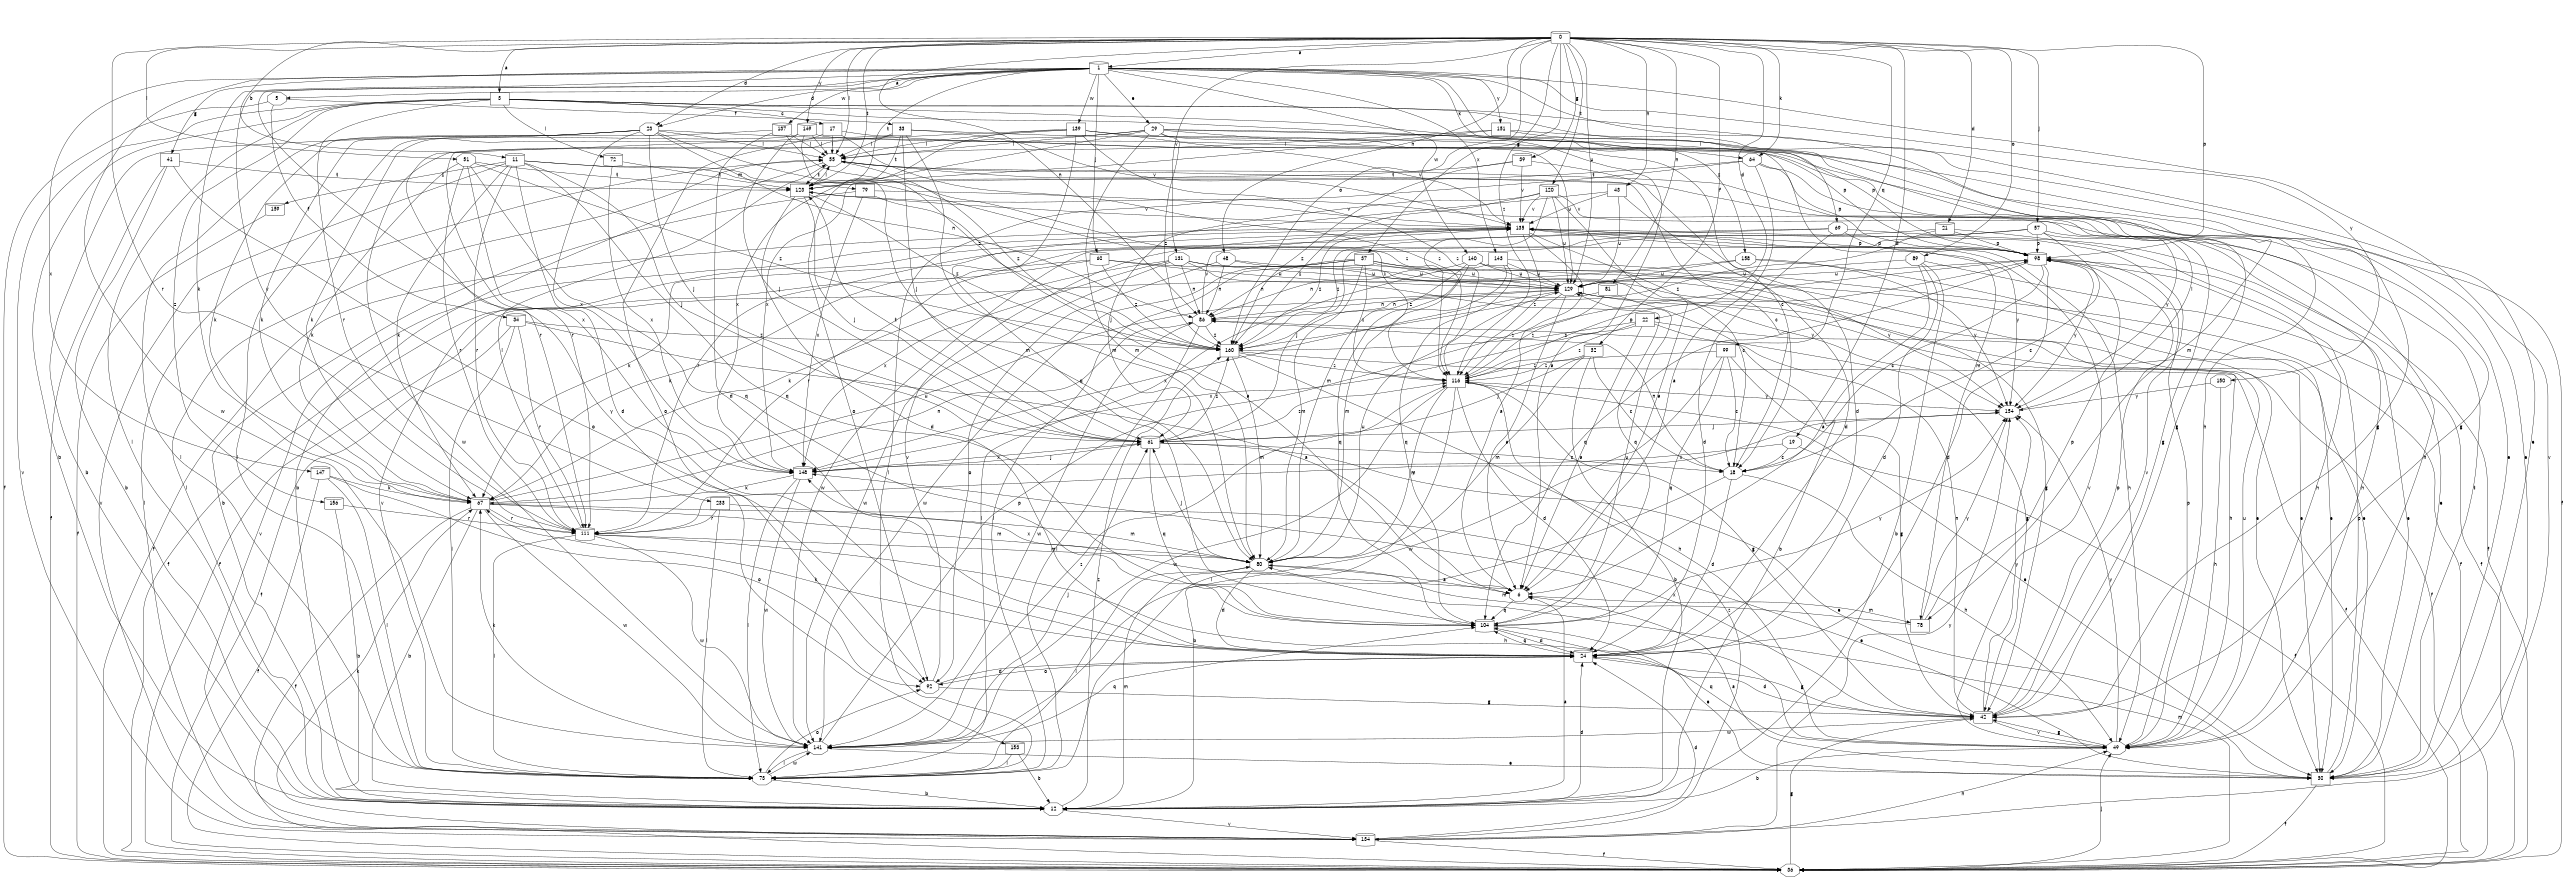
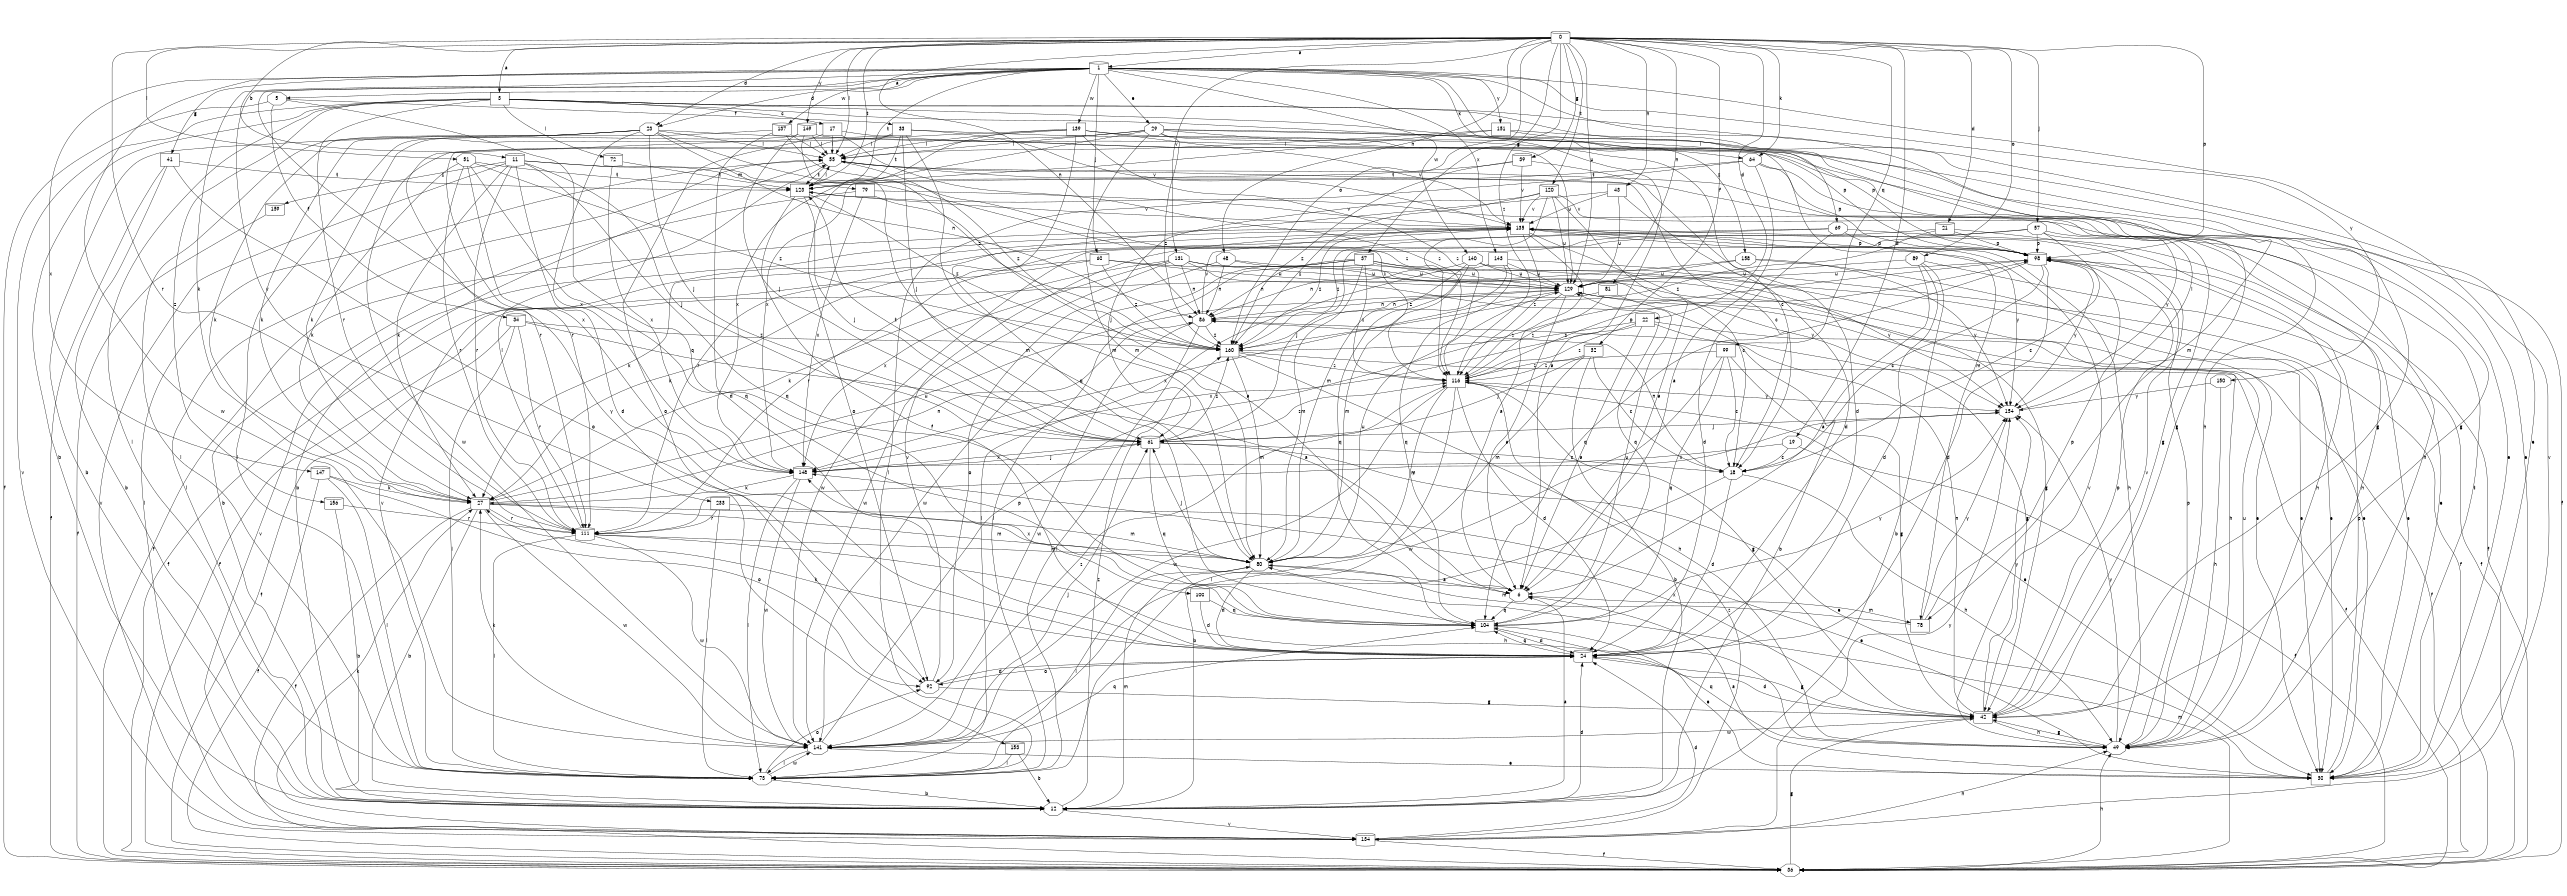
edge "123" -> "24": label "d" -> "f"
node "67": label "67" -> "27"
node "100": added
edge "42" -> "49": label "v" -> "h"
edge "49" -> "12": removed, label "b"
edge "36" -> "49": label "j" -> "h"
edge "30" -> "36": removed, label "f"
